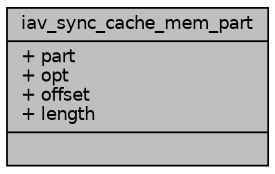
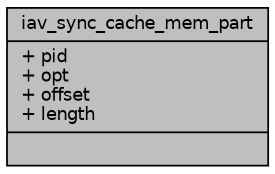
node "iav_sync_cache_mem_part": text "+ part" -> "+ pid"
